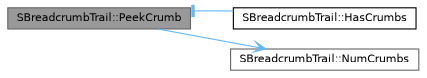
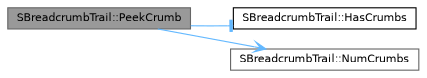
edge "SBreadcrumbTrail::HasCrumbs" -> "SBreadcrumbTrail::PeekCrumb": reversed
